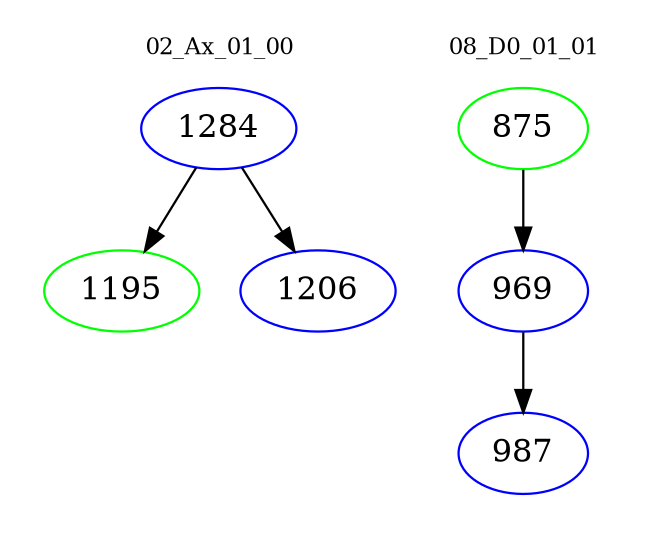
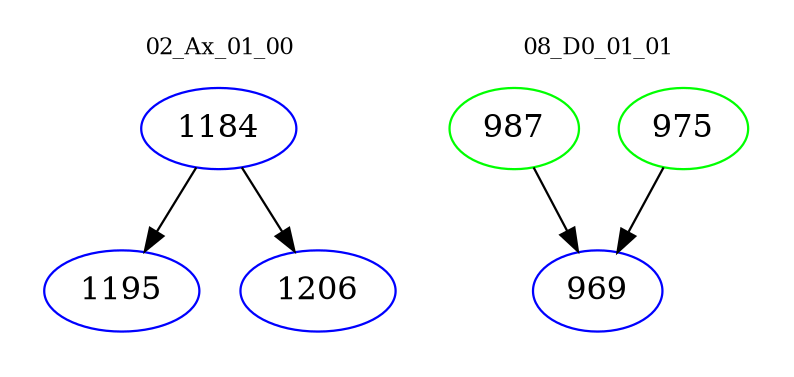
node "1284": label "1284" -> "1184"
node "875": label "875" -> "975"
node "1195": color green -> blue
edge "969" -> "987": reversed
node "987": color blue -> green
